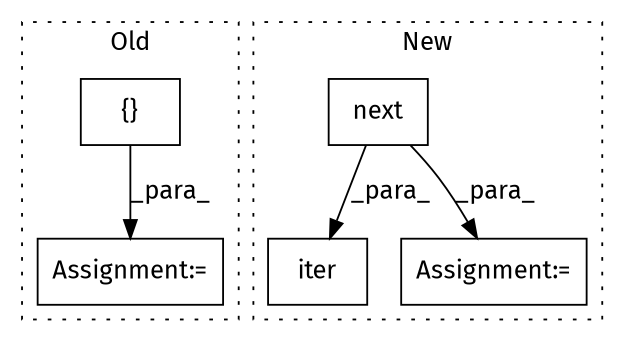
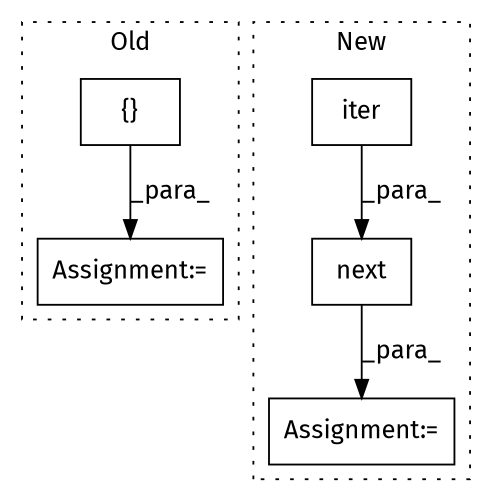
edge "next" -> "iter": reversed
